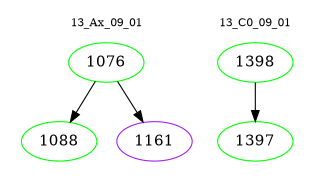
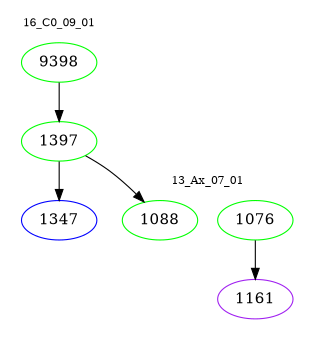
cluster "13_Ax_09_01": label "13_Ax_09_01" -> "13_Ax_07_01"
cluster "13_C0_09_01": label "13_C0_09_01" -> "16_C0_09_01"
node "1398": label "1398" -> "9398"
edge "1076" -> "1088": now "1397" -> "1088"
node "1347": added
